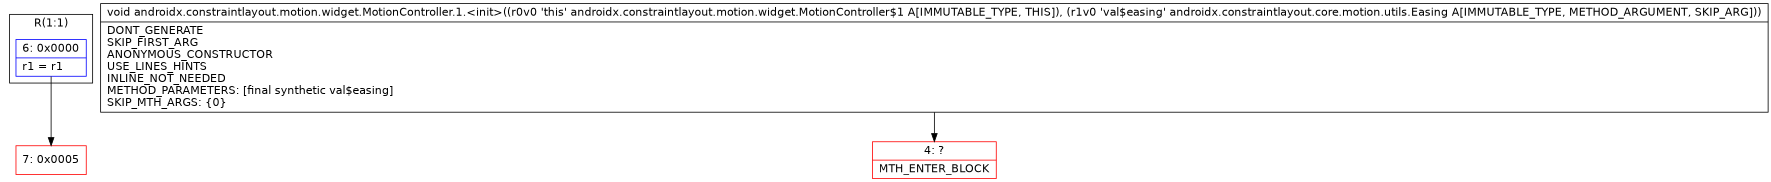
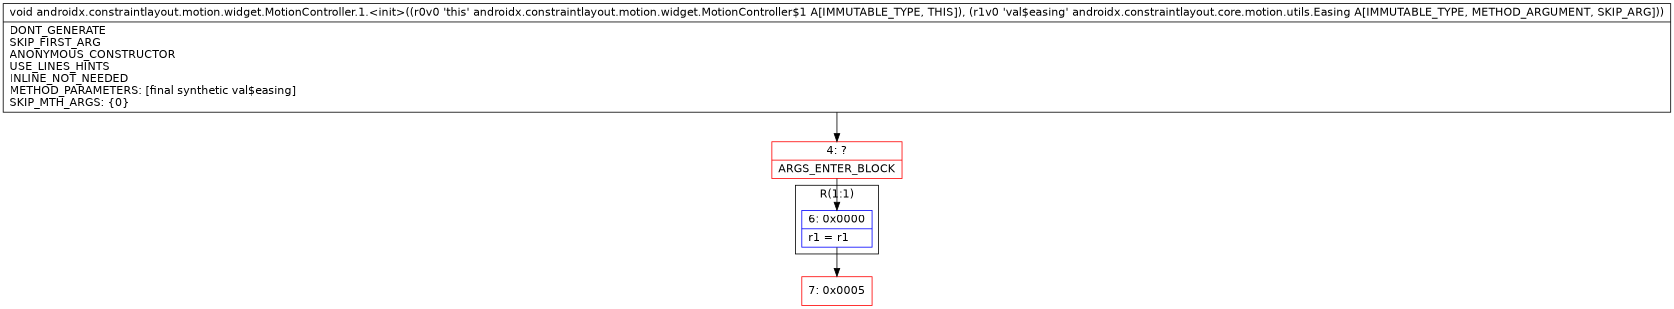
node "4: ?": text "MTH_ENTER_BLOCK" -> "ARGS_ENTER_BLOCK"
edge "4: ?" -> "6: 0x0000": added
